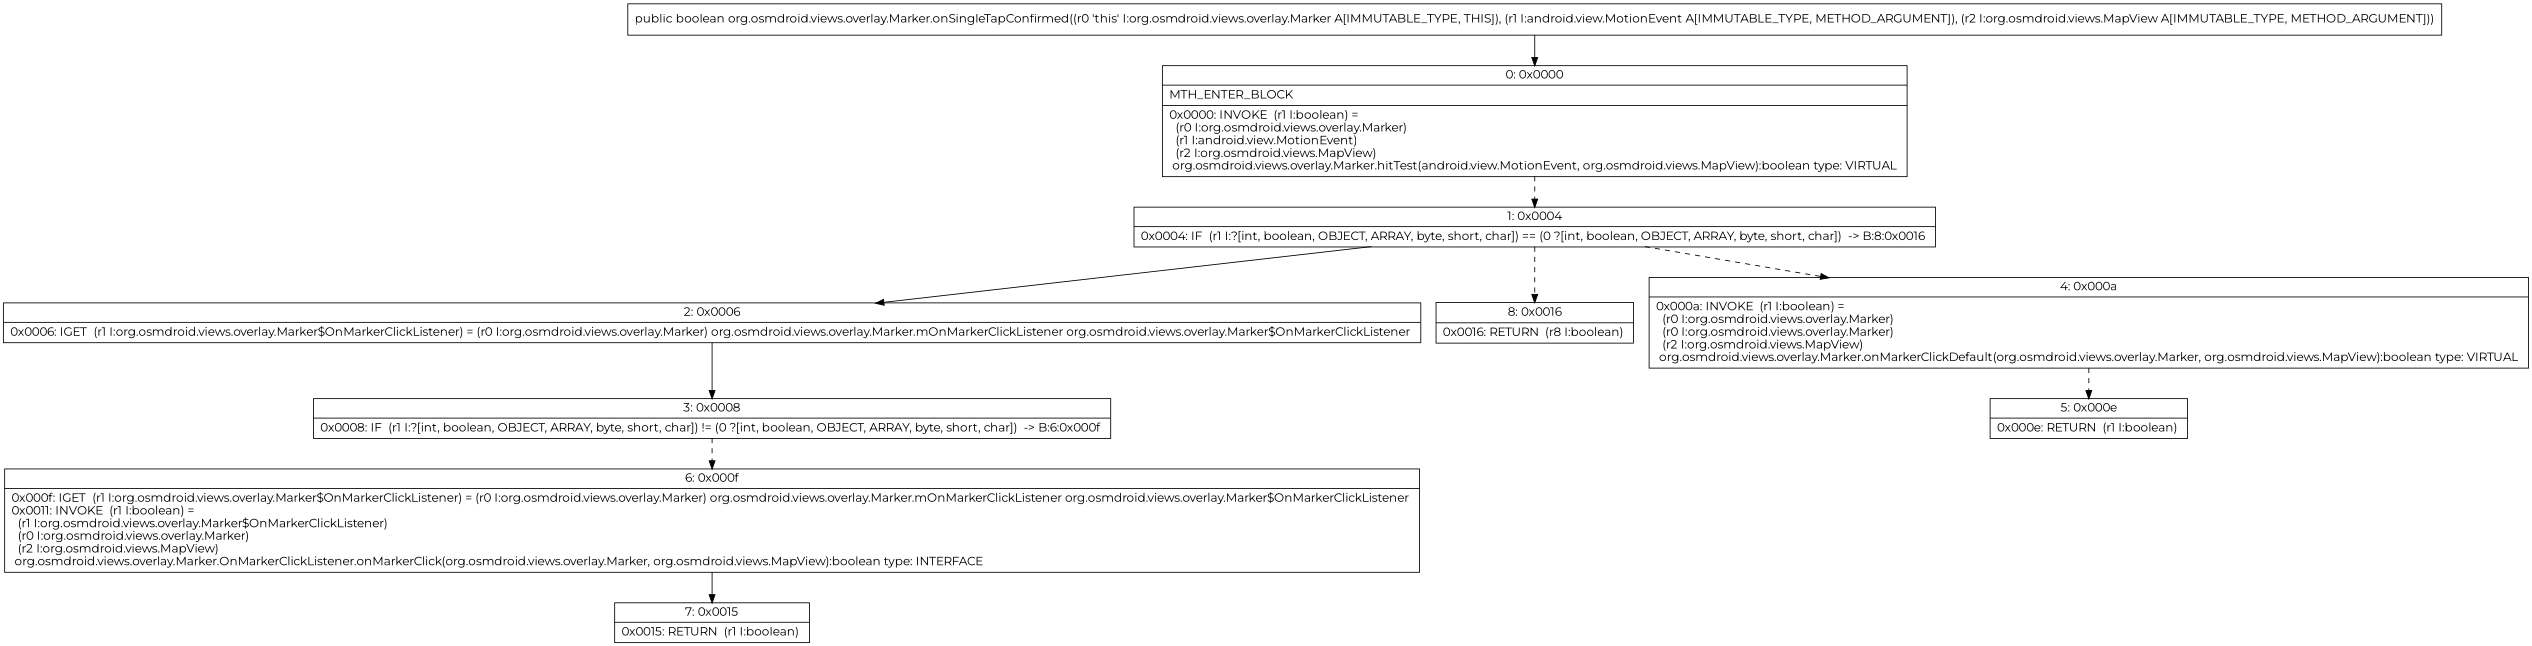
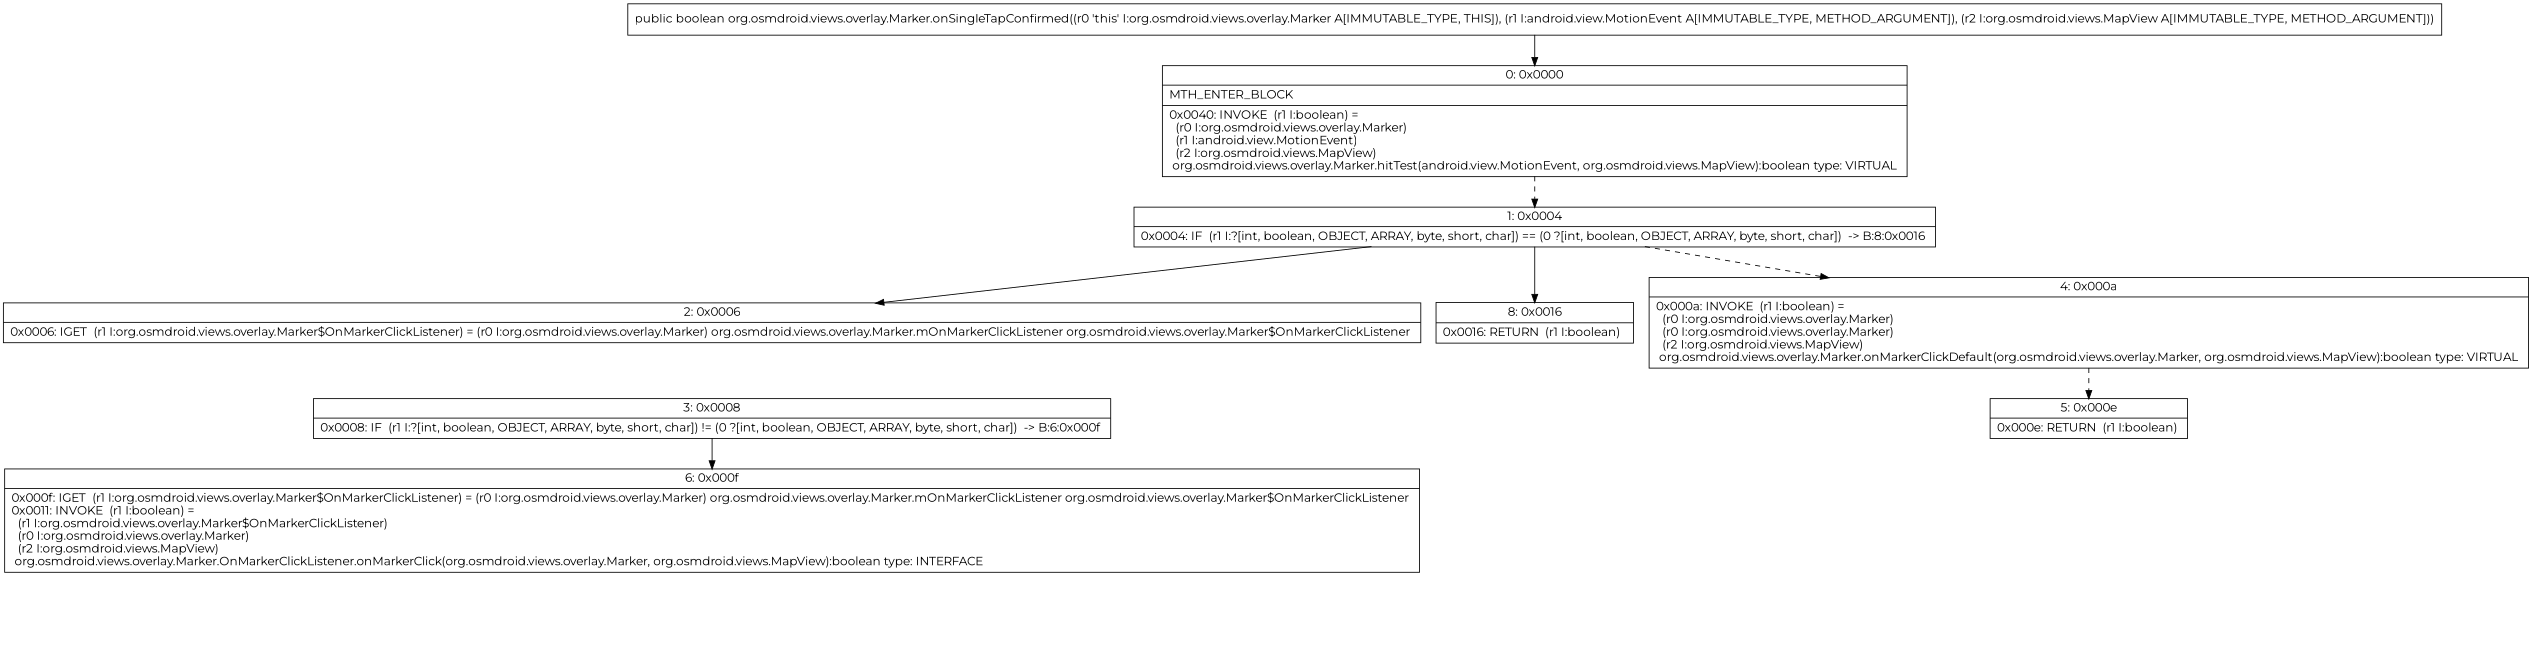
node "0: 0x0000": text "0x0000: INVOKE  (r1 I:boolean) =" -> "0x0040: INVOKE  (r1 I:boolean) ="
edge "1: 0x0004" -> "8: 0x0016": style dashed -> solid
node "8: 0x0016": text "0x0016: RETURN  (r8 I:boolean)" -> "0x0016: RETURN  (r1 I:boolean)"
edge "2: 0x0006" -> "3: 0x0008": removed
edge "3: 0x0008" -> "6: 0x000f": style dashed -> solid
node "7: 0x0015": removed
